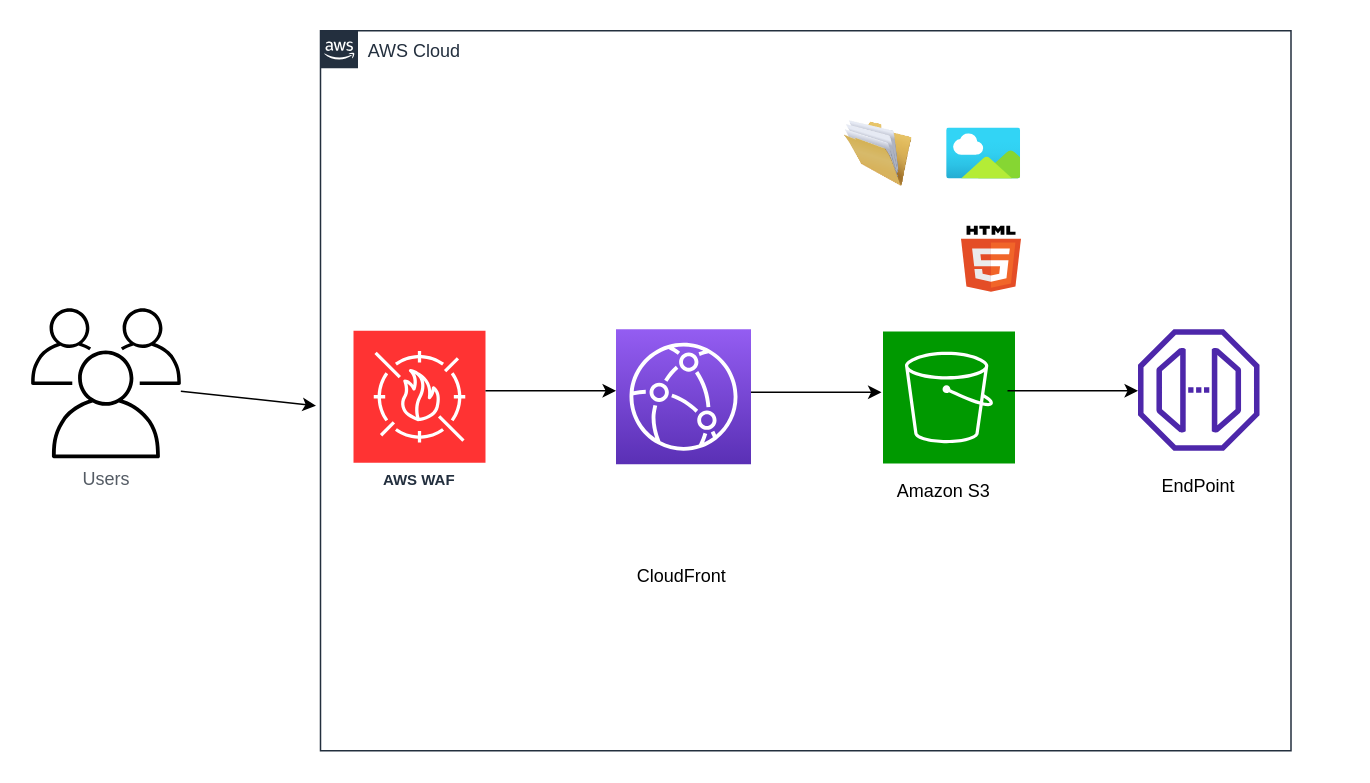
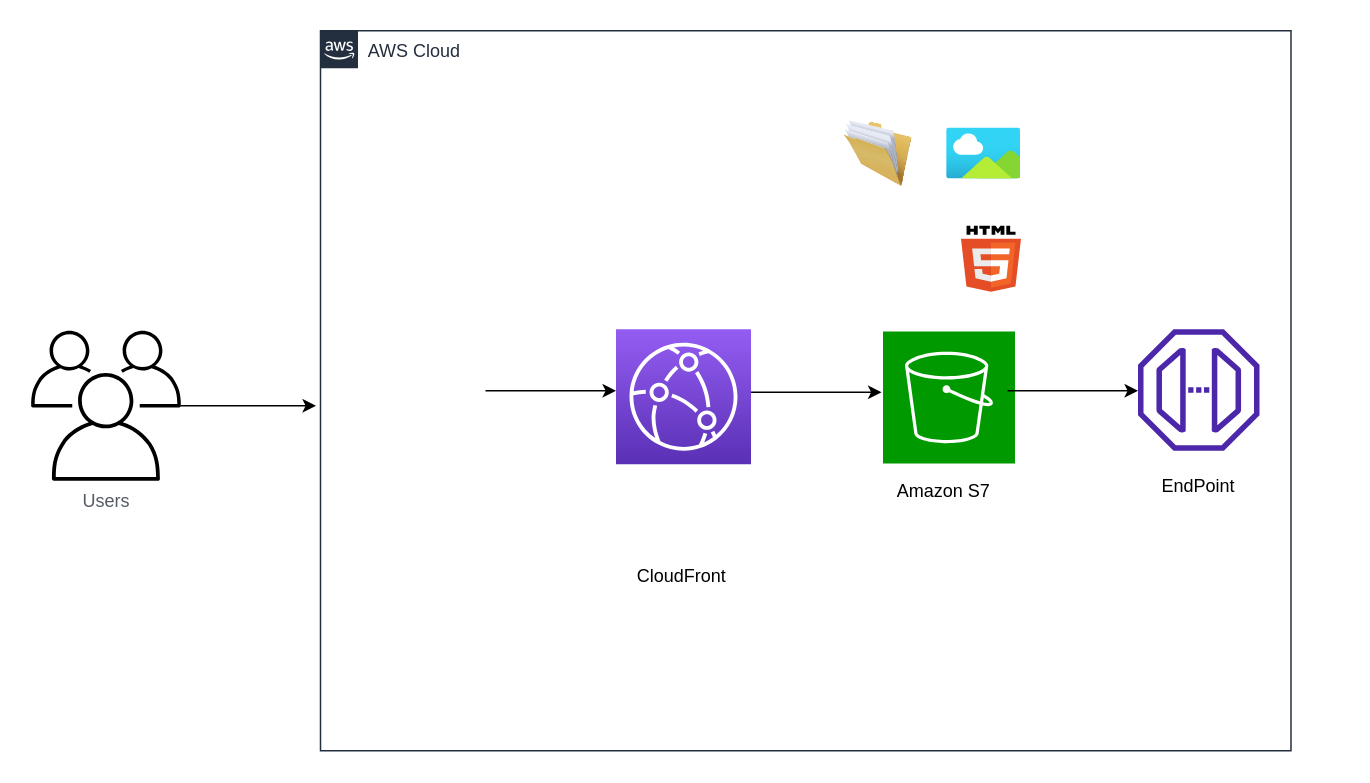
node "Users": moved (106, 383) -> (106, 406)
node "AWS WAF": removed
node "Amazon S3": label "Amazon S3" -> "Amazon S7"
